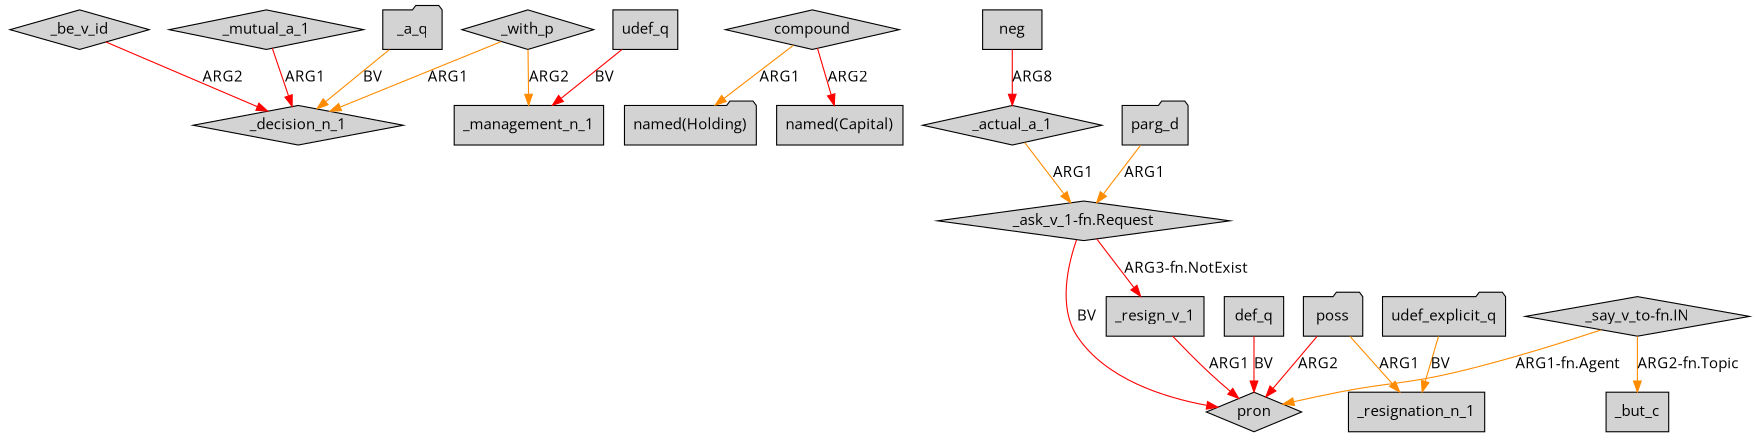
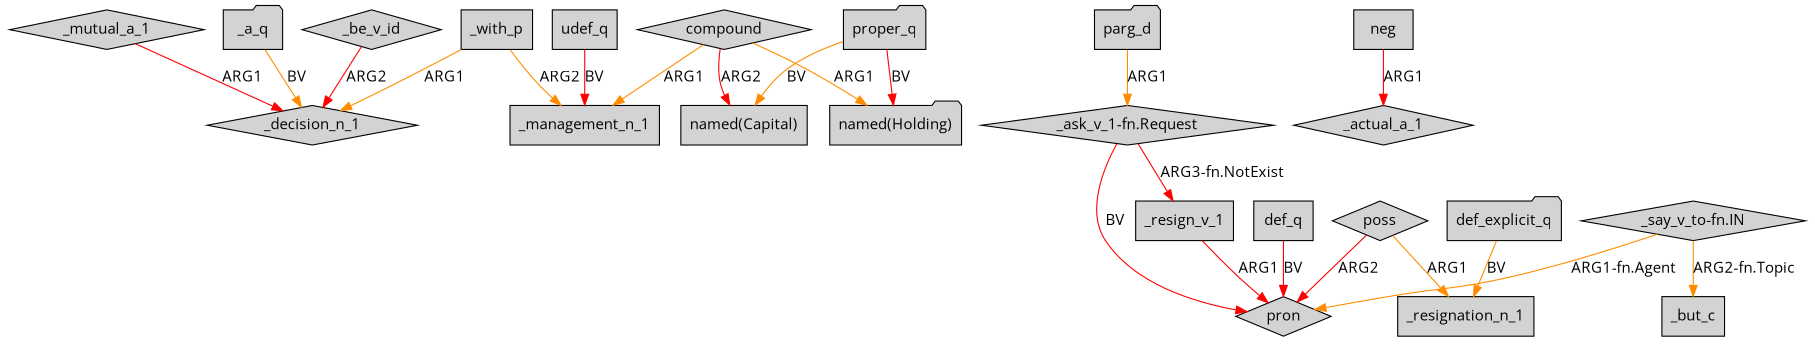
node "_with_p": shape diamond -> box
node "proper_q": added
edge "compound" -> "_management_n_1": added, label "ARG1"
edge "neg" -> "_actual_a_1": label "ARG8" -> "ARG1"
edge "_actual_a_1" -> "_ask_v_1-fn.Request": removed, label "ARG1"
node "poss": shape folder -> diamond
node "udef_explicit_q": label "udef_explicit_q" -> "def_explicit_q"
